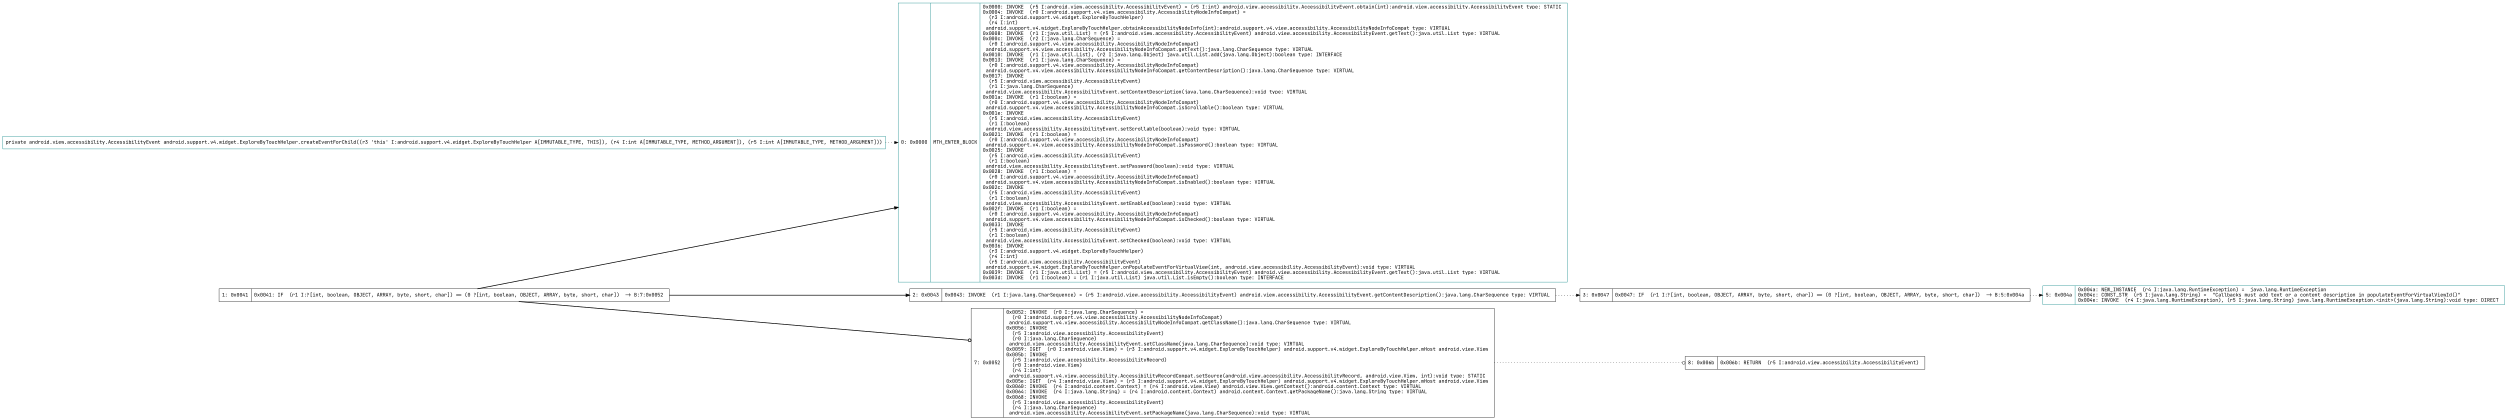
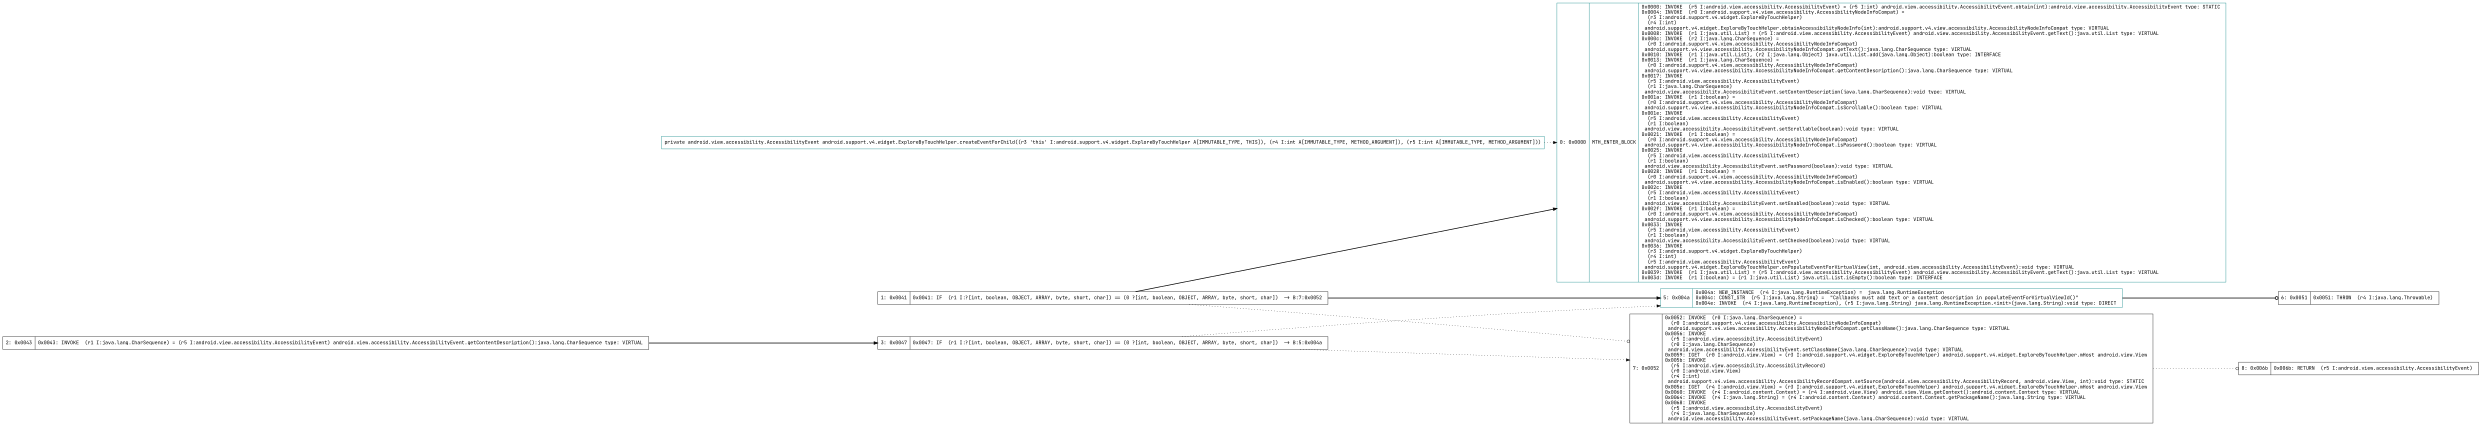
edge "1: 0x0041" -> "2: 0x0043": now "1: 0x0041" -> "5: 0x004a"
edge "2: 0x0043" -> "3: 0x0047": style dotted -> bold
node "6: 0x0051": added
edge "1: 0x0041" -> "7: 0x0052": style bold -> dotted
edge "3: 0x0047" -> "7: 0x0052": added
